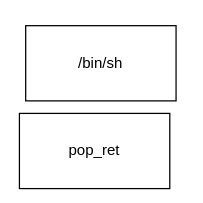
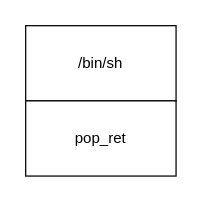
node "pop_ret": moved (94, 151) -> (101, 138)
